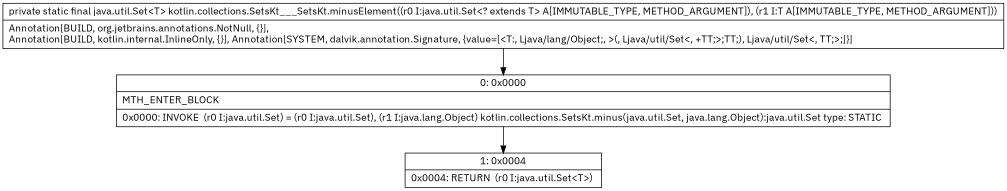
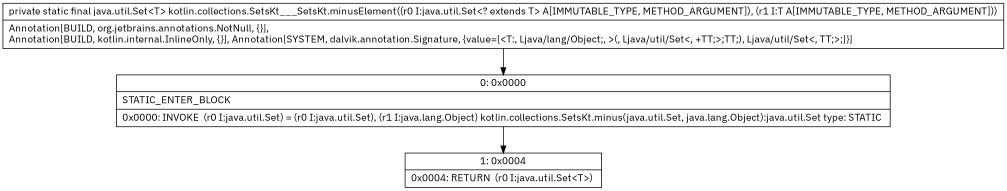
node "0: 0x0000": text "MTH_ENTER_BLOCK" -> "STATIC_ENTER_BLOCK"
